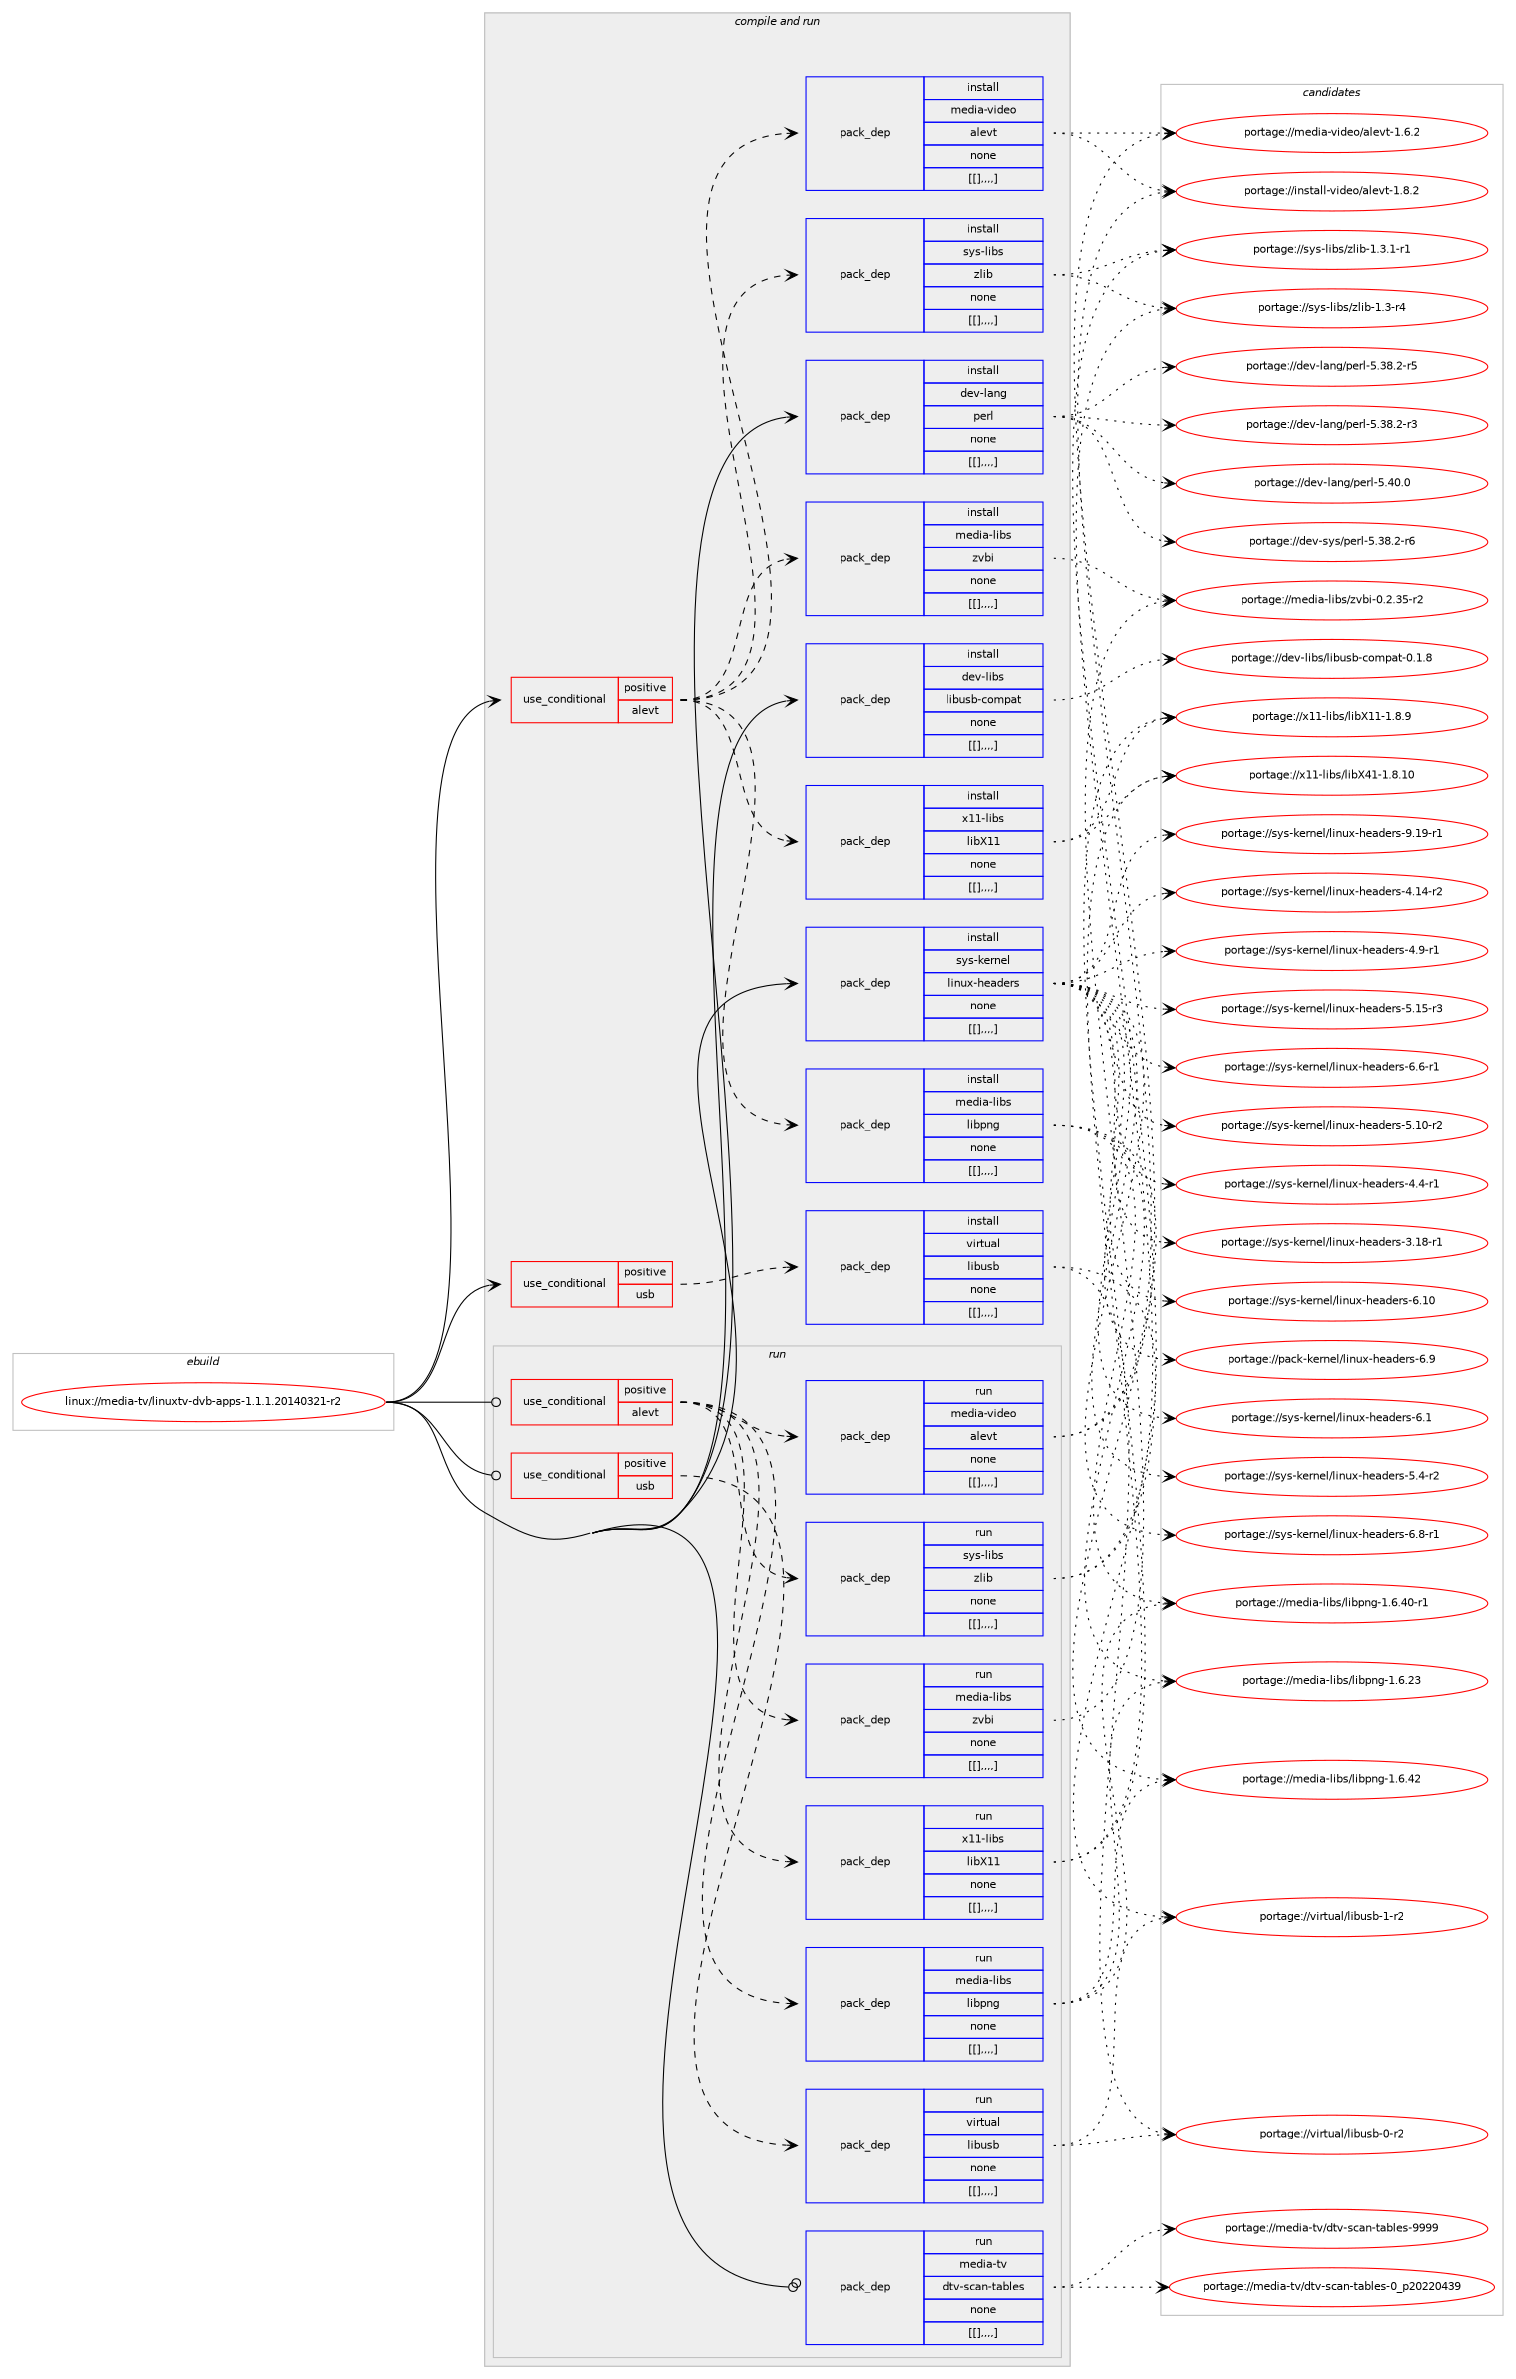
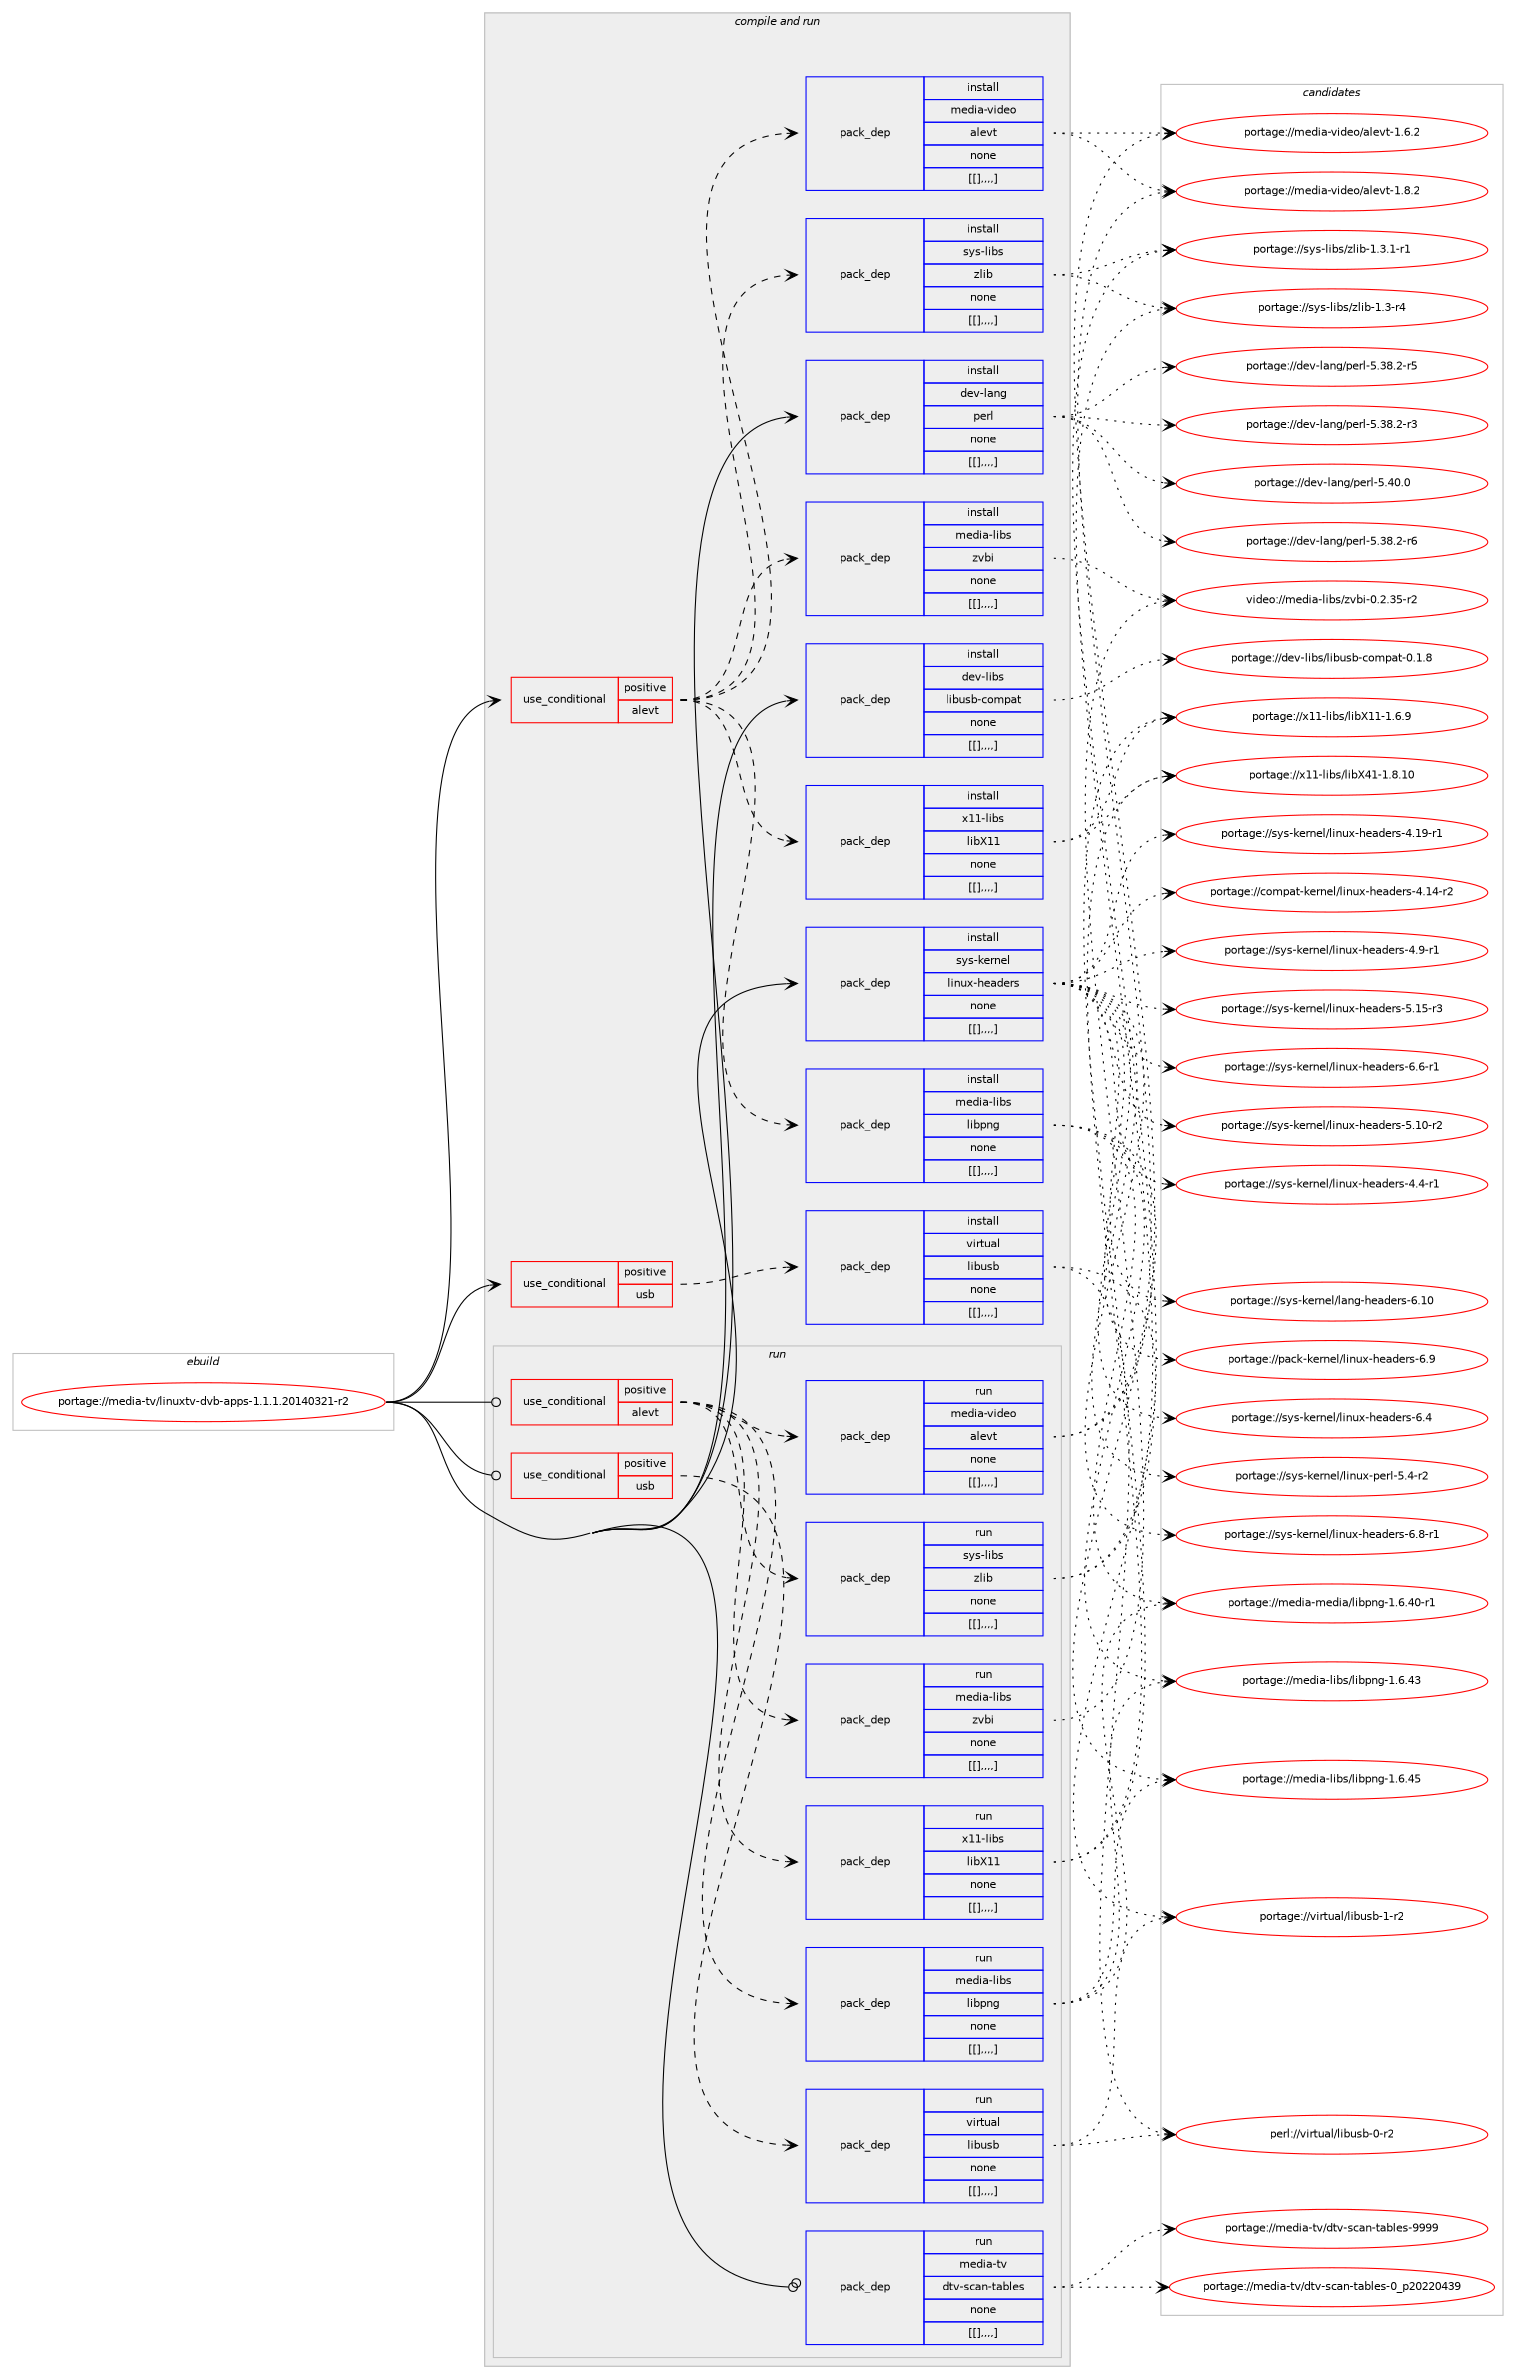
node "portage://install-video/alevt-1.8.2": label "portage://install-video/alevt-1.8.2" -> "portage://media-video/alevt-1.8.2"
node "portage://dev-sys/perl-5.38.2-r6": label "portage://dev-sys/perl-5.38.2-r6" -> "portage://dev-lang/perl-5.38.2-r6"
node "portage://media-libs/zvbi-0.2.35-r2": label "portage://media-libs/zvbi-0.2.35-r2" -> "video://media-libs/zvbi-0.2.35-r2"
node "portage://x11-libs/libX11-1.8.9": label "portage://x11-libs/libX11-1.8.9" -> "portage://x11-libs/libX11-1.6.9"
node "portage://sys-kernel/linux-headers-9.19-r1": label "portage://sys-kernel/linux-headers-9.19-r1" -> "portage://sys-kernel/linux-headers-4.19-r1"
node "portage://sys-kernel/linux-headers-4.14-r2": label "portage://sys-kernel/linux-headers-4.14-r2" -> "portage://compat-kernel/linux-headers-4.14-r2"
node "portage://sys-kernel/linux-headers-3.18-r1": removed
node "portage://sys-kernel/linux-headers-6.10": label "portage://sys-kernel/linux-headers-6.10" -> "portage://sys-kernel/lang-headers-6.10"
node "linux://media-tv/linuxtv-dvb-apps-1.1.1.20140321-r2": label "linux://media-tv/linuxtv-dvb-apps-1.1.1.20140321-r2" -> "portage://media-tv/linuxtv-dvb-apps-1.1.1.20140321-r2"
node "portage://sys-kernel/linux-headers-6.1": label "portage://sys-kernel/linux-headers-6.1" -> "portage://sys-kernel/linux-headers-6.4"
node "portage://sys-kernel/linux-headers-5.4-r2": label "portage://sys-kernel/linux-headers-5.4-r2" -> "portage://sys-kernel/linux-perl-5.4-r2"
node "portage://media-libs/libpng-1.6.40-r1": label "portage://media-libs/libpng-1.6.40-r1" -> "portage://media-media/libpng-1.6.40-r1"
node "portage://media-libs/libpng-1.6.23": label "portage://media-libs/libpng-1.6.23" -> "portage://media-libs/libpng-1.6.43"
node "portage://media-libs/libpng-1.6.42": label "portage://media-libs/libpng-1.6.42" -> "portage://media-libs/libpng-1.6.45"
node "portage://virtual/libusb-0-r2": label "portage://virtual/libusb-0-r2" -> "perl://virtual/libusb-0-r2"
